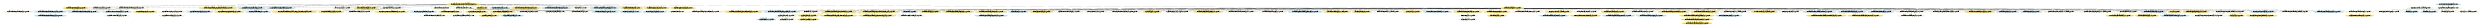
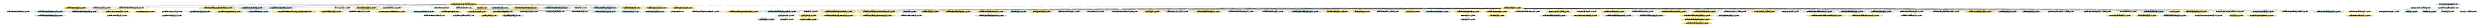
node "org.codehaus.woodstox:woodstox-core-asl:jar:4.4.1:provided": fillcolor lightblue -> gold
